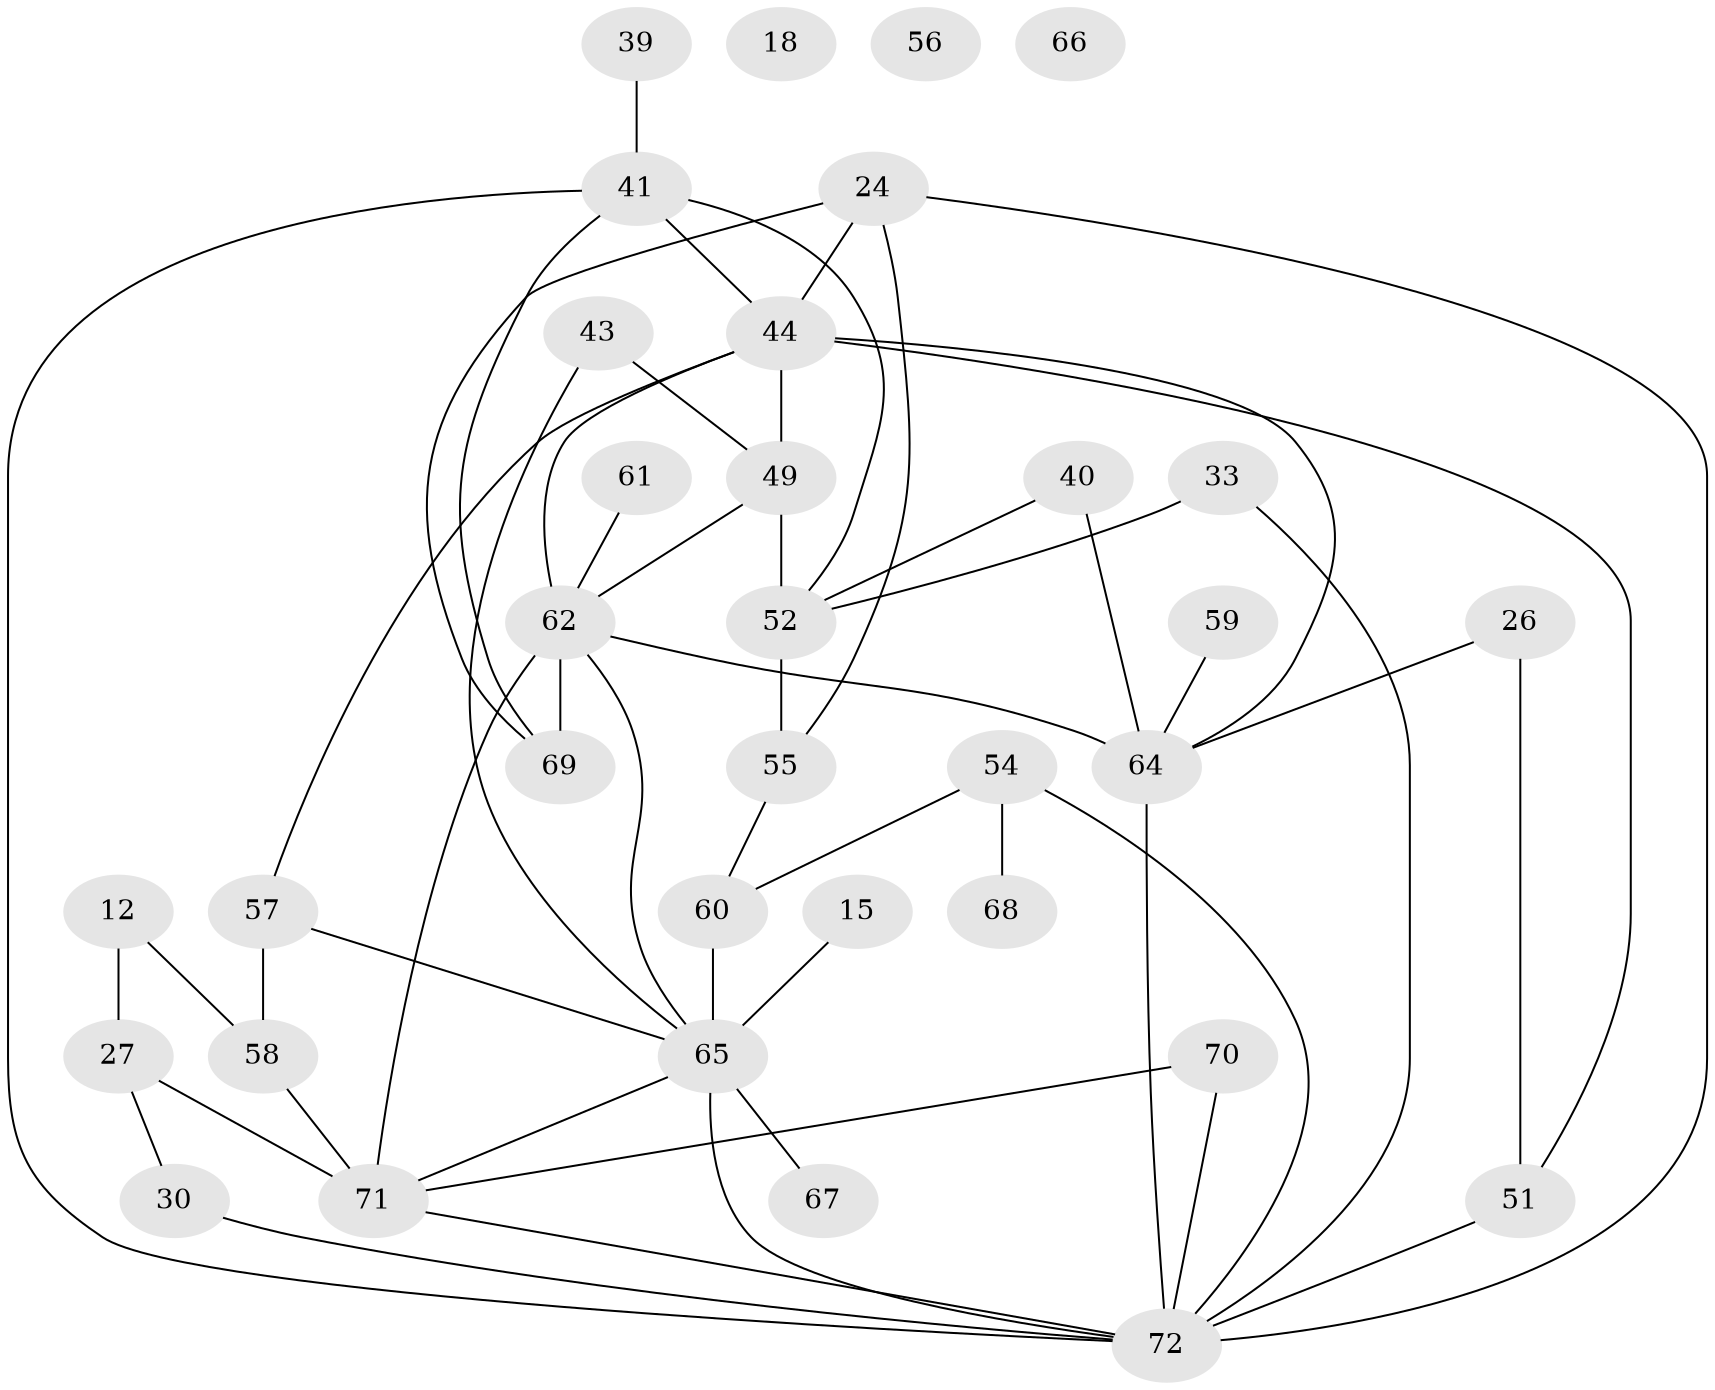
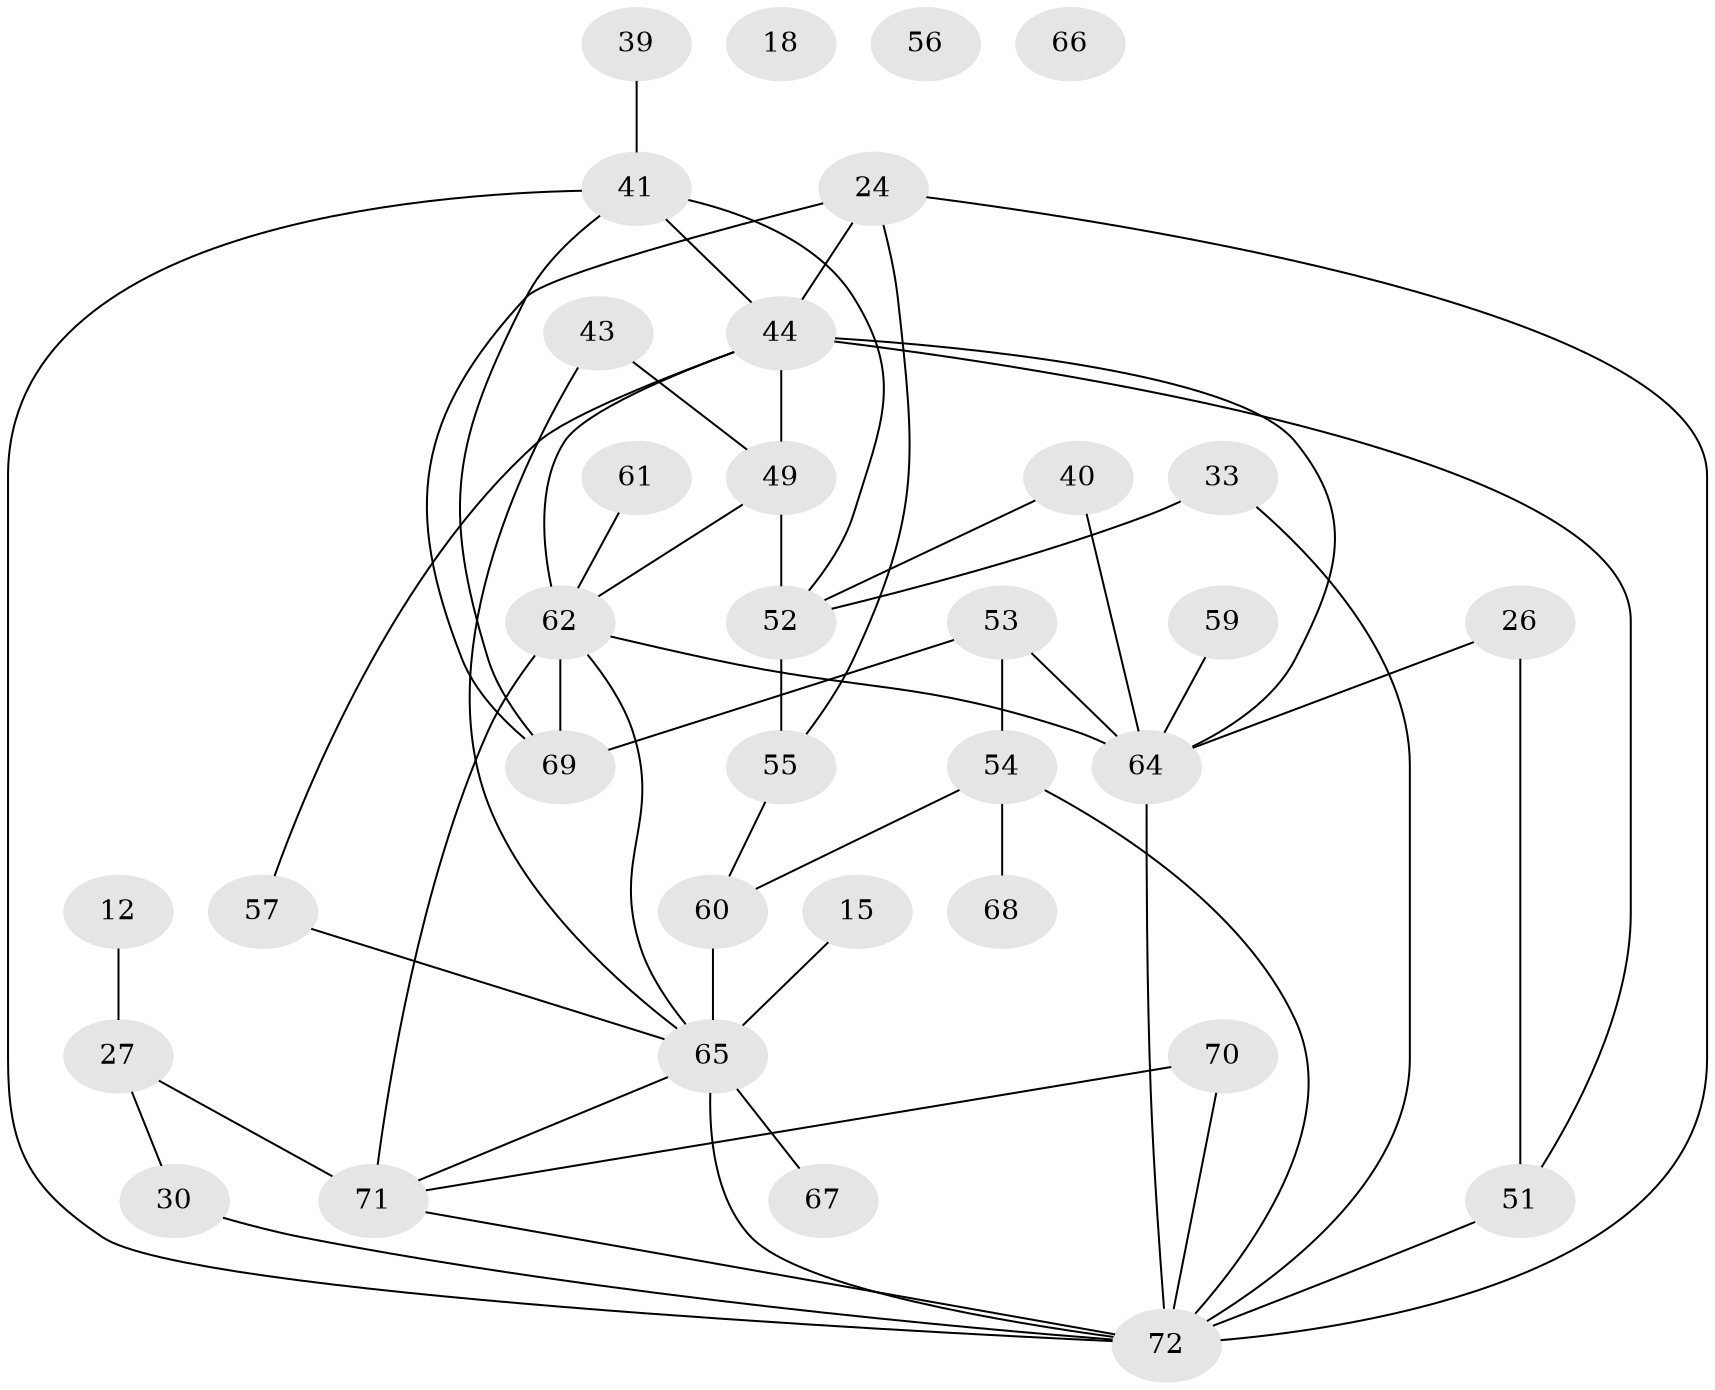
node "53": added
node "58": removed
